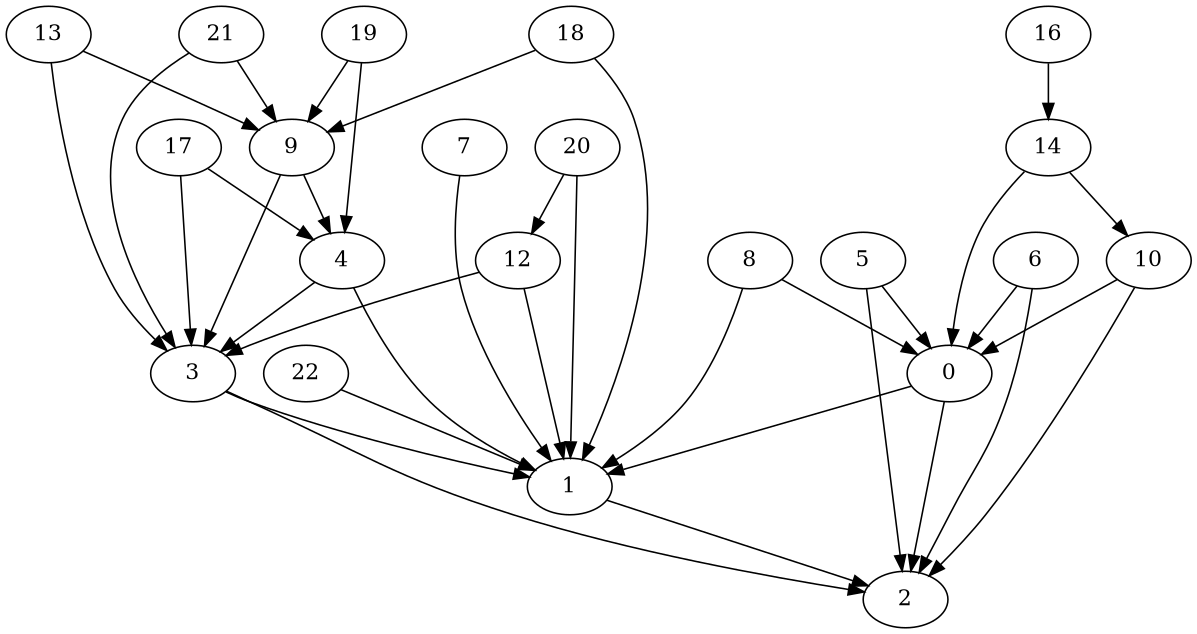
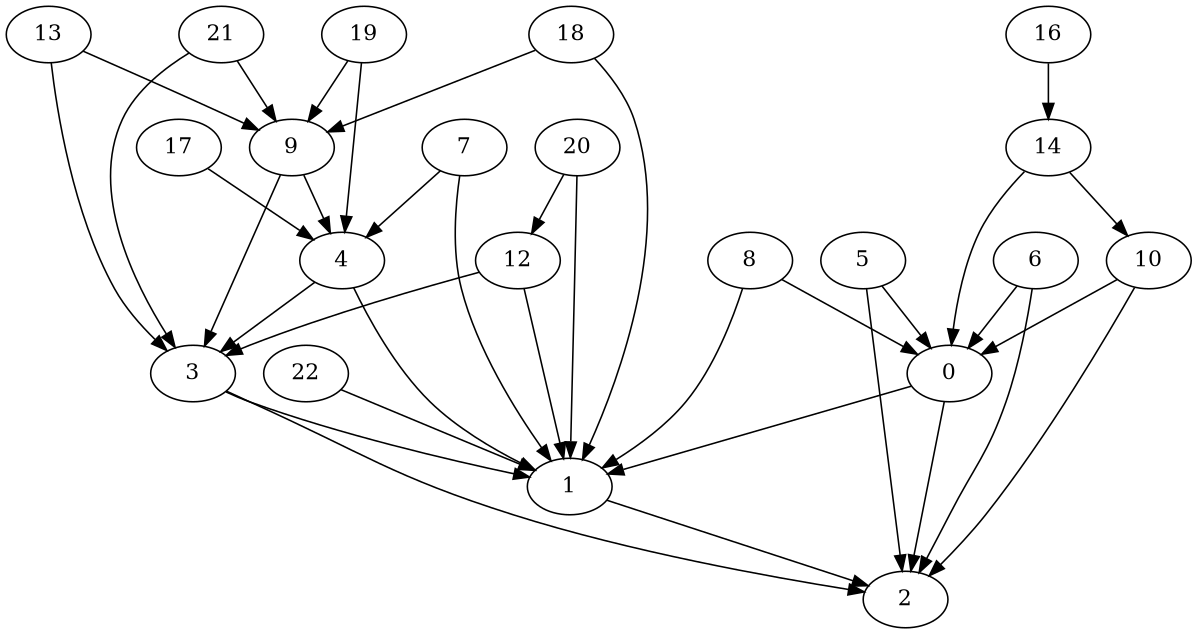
edge "7" -> "4": added
edge "17" -> "3": removed
